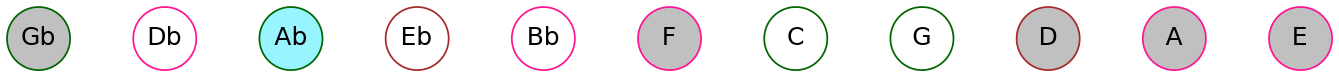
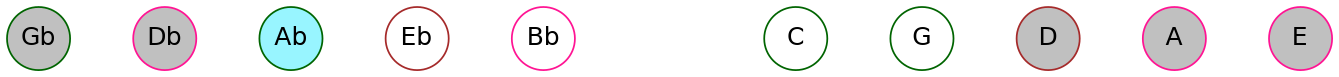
node "Db": fillcolor white -> gray
node "F": removed
